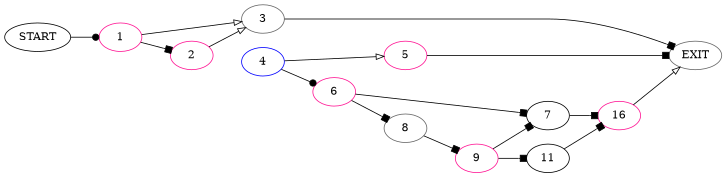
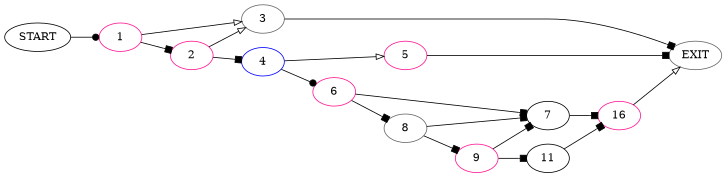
edge "2" -> "4": added
edge "8" -> "7": added
